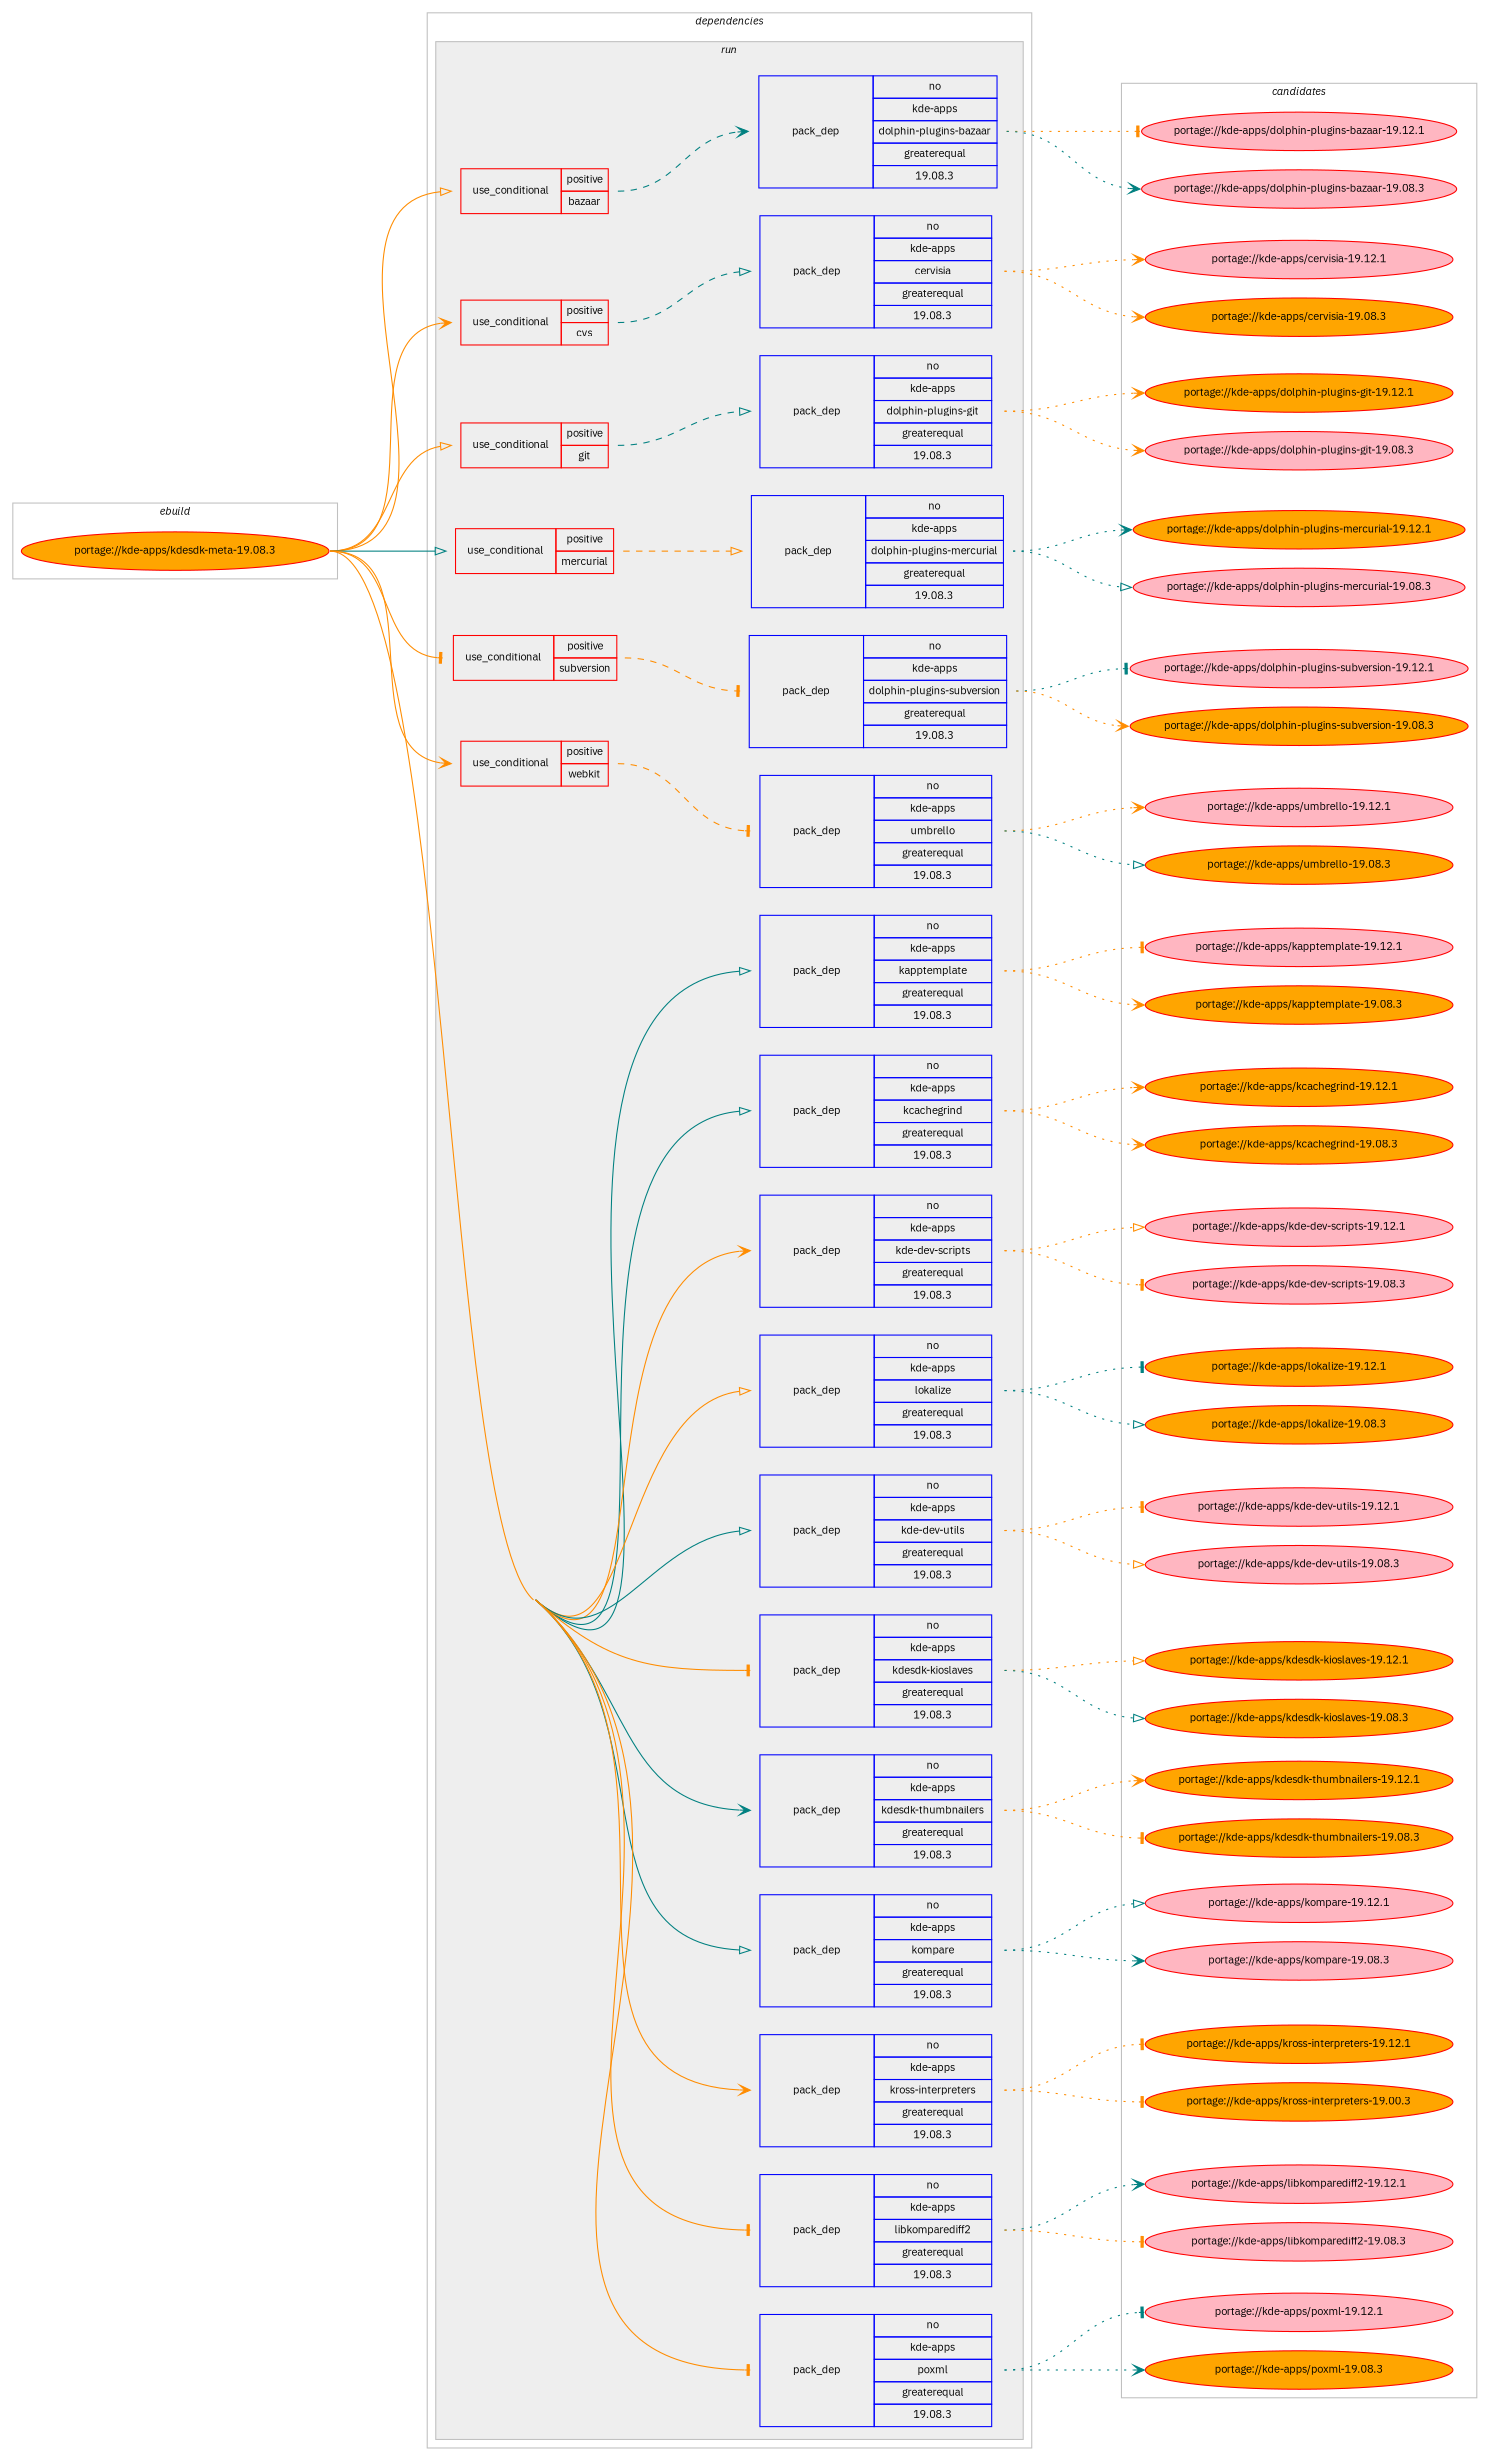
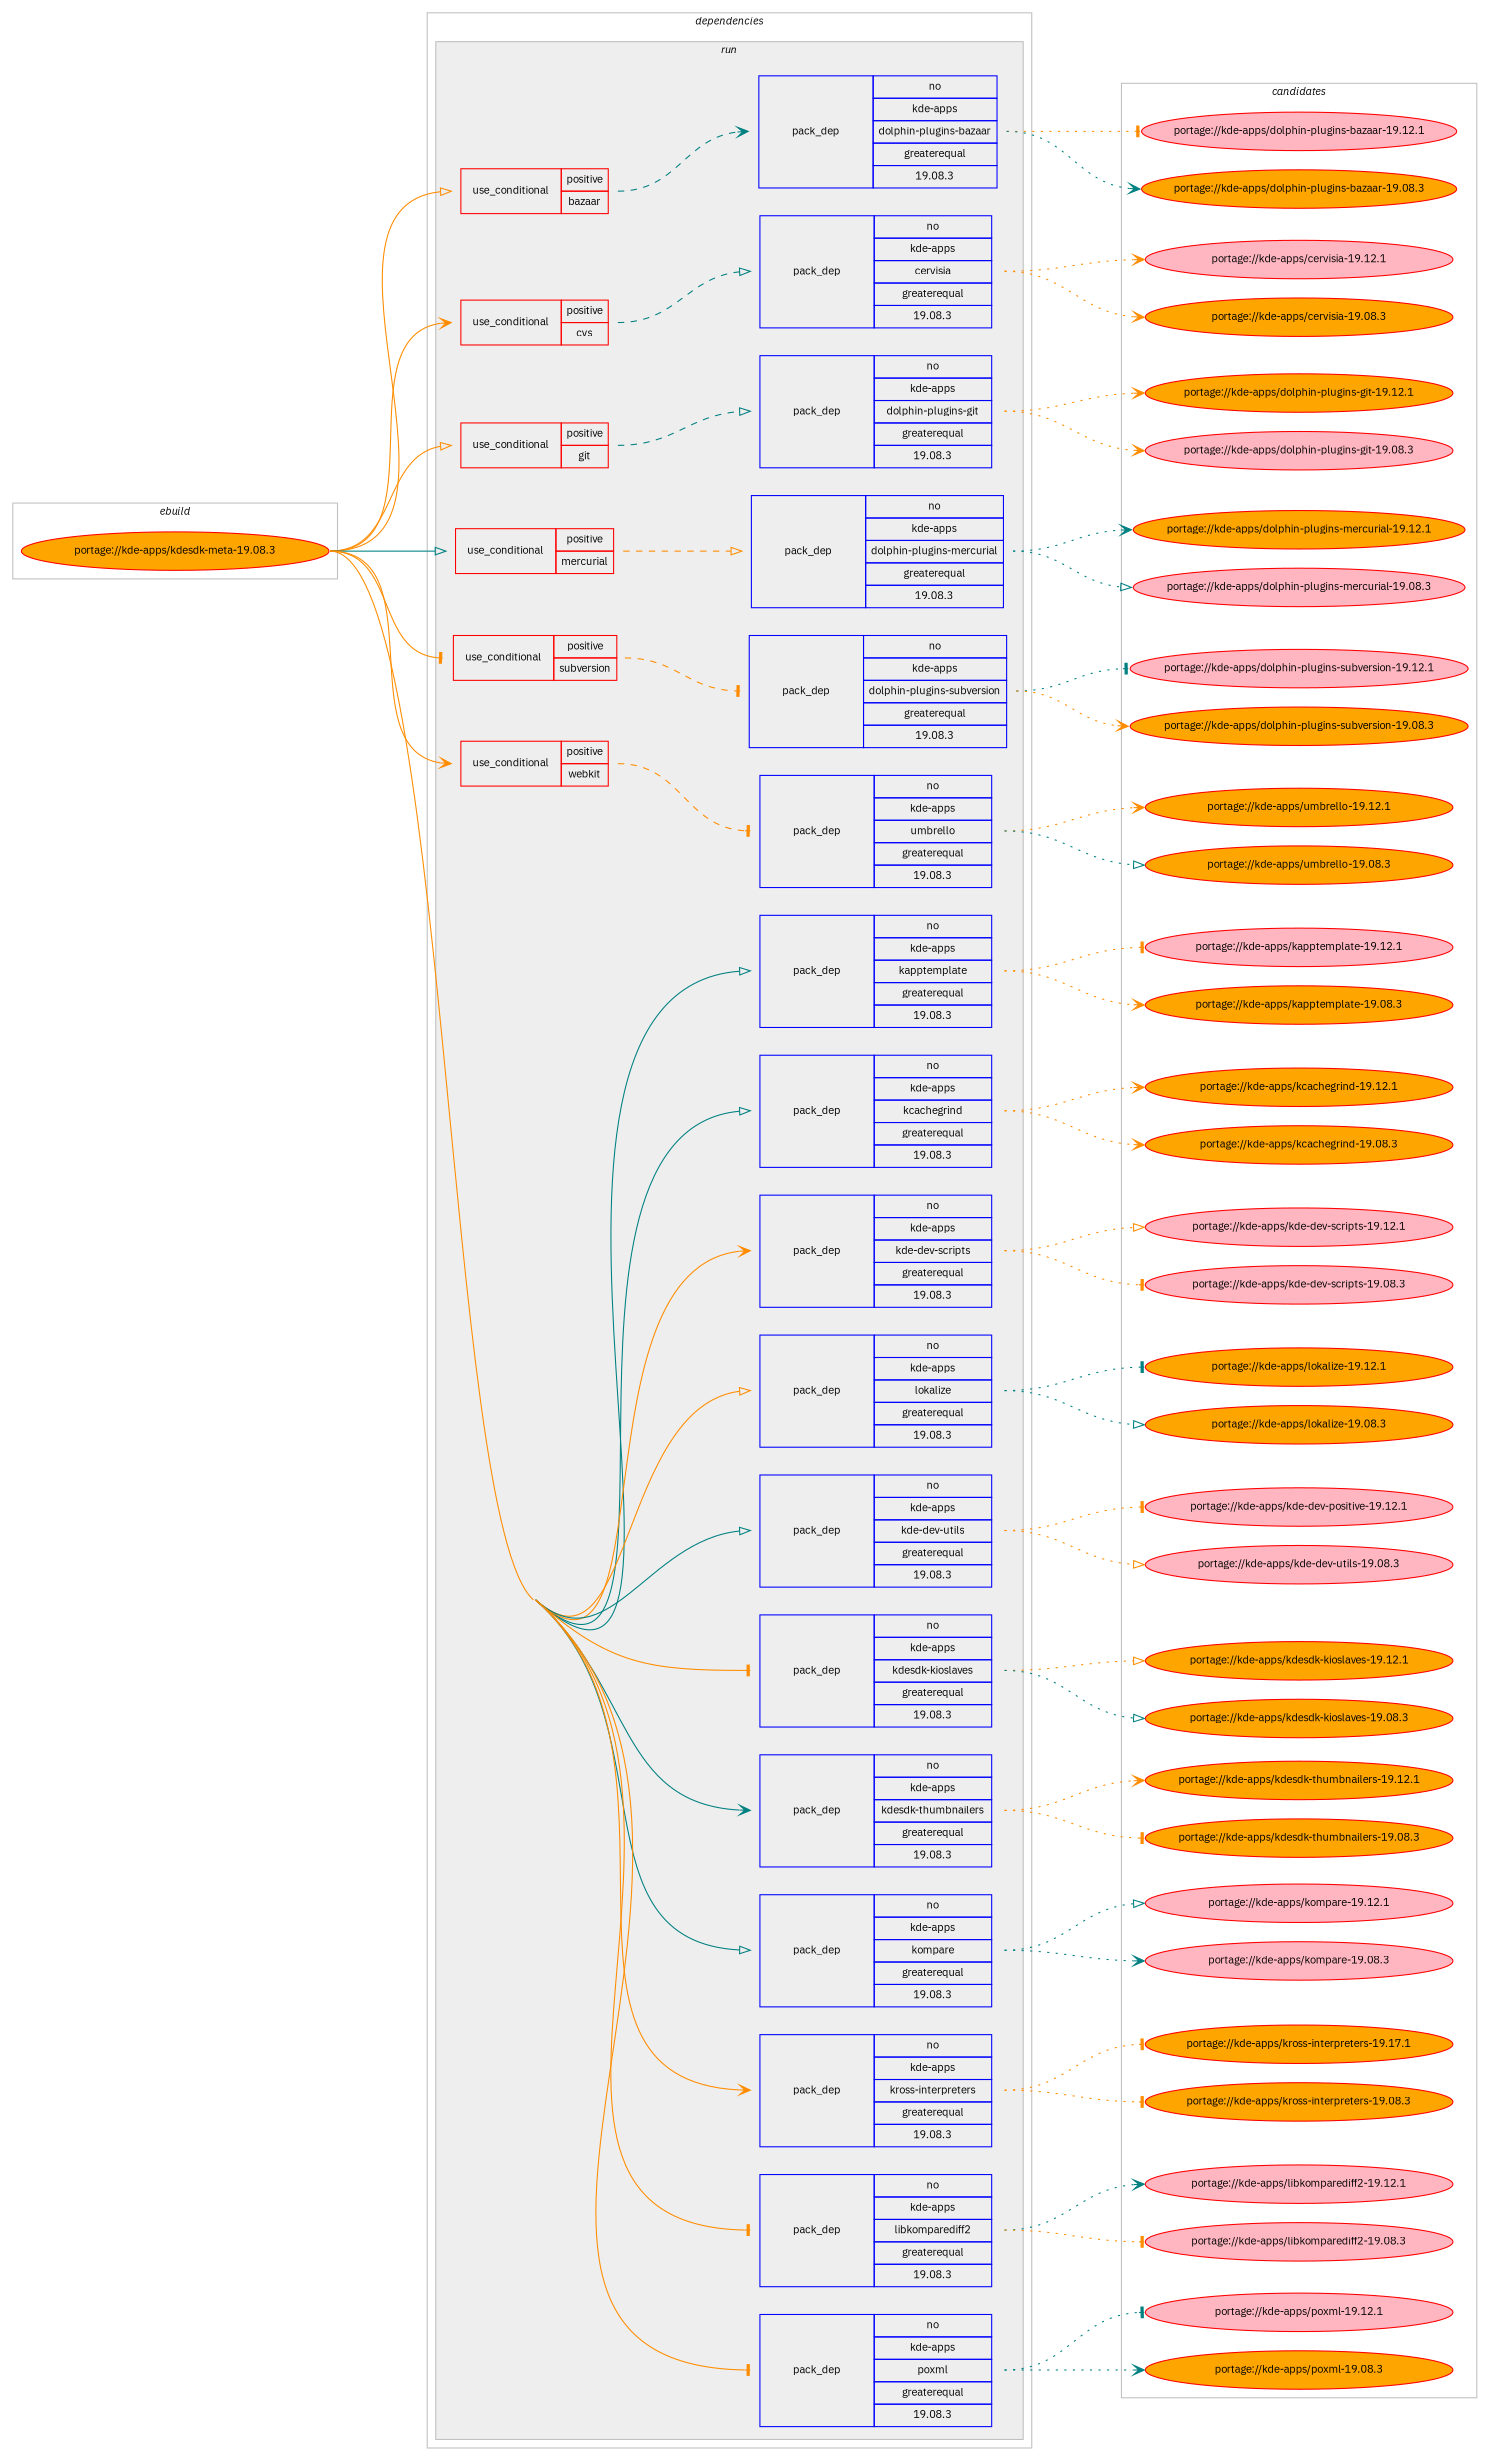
node "portage://kde-apps/dolphin-plugins-bazaar-19.08.3": fillcolor lightpink -> orange
node "portage://kde-apps/umbrello-19.12.1": fillcolor lightpink -> orange
node "portage://kde-apps/kde-dev-utils-19.12.1": label "portage://kde-apps/kde-dev-utils-19.12.1" -> "portage://kde-apps/kde-dev-positive-19.12.1"
node "portage://kde-apps/kross-interpreters-19.12.1": label "portage://kde-apps/kross-interpreters-19.12.1" -> "portage://kde-apps/kross-interpreters-19.17.1"
node "portage://kde-apps/kross-interpreters-19.00.3": label "portage://kde-apps/kross-interpreters-19.00.3" -> "portage://kde-apps/kross-interpreters-19.08.3"
